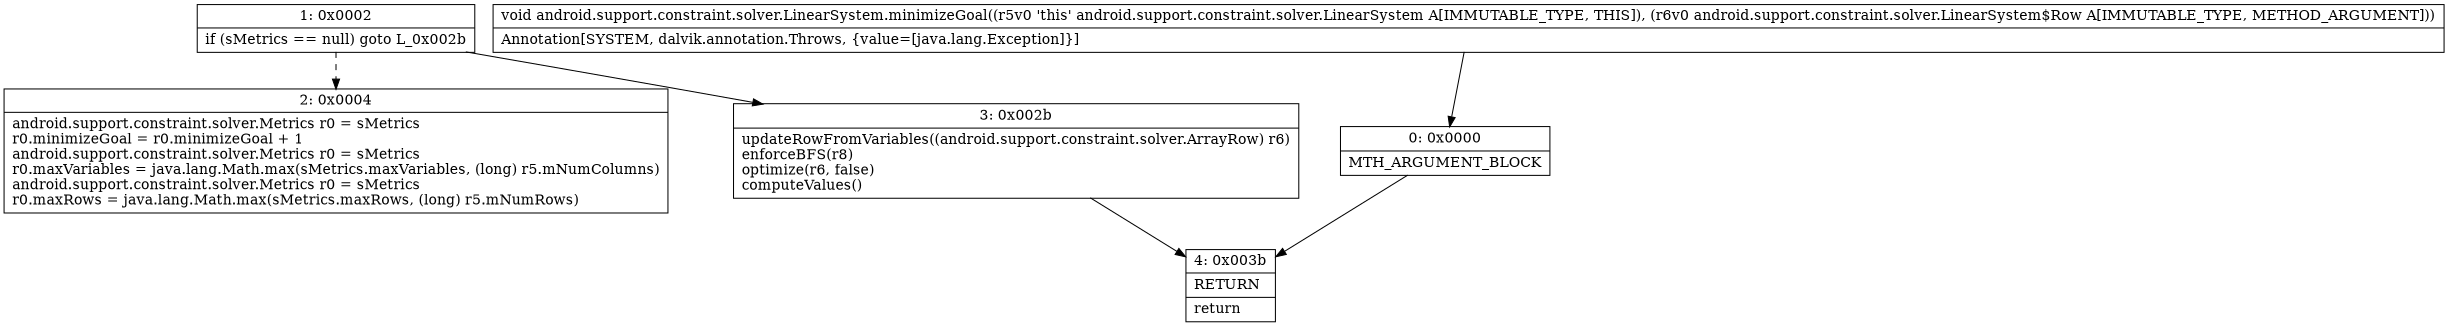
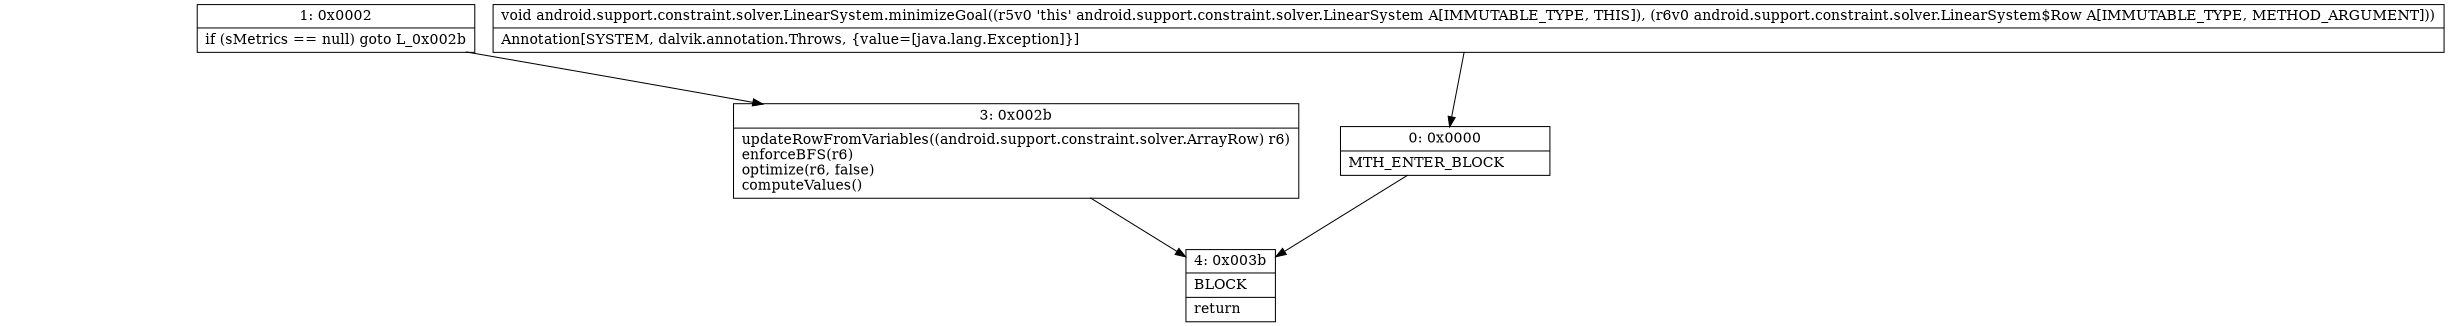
node "2: 0x0004": removed
node "3: 0x002b": text "enforceBFS(r8)" -> "enforceBFS(r6)"
node "0: 0x0000": text "MTH_ARGUMENT_BLOCK" -> "MTH_ENTER_BLOCK"
node "4: 0x003b": text "RETURN" -> "BLOCK"
